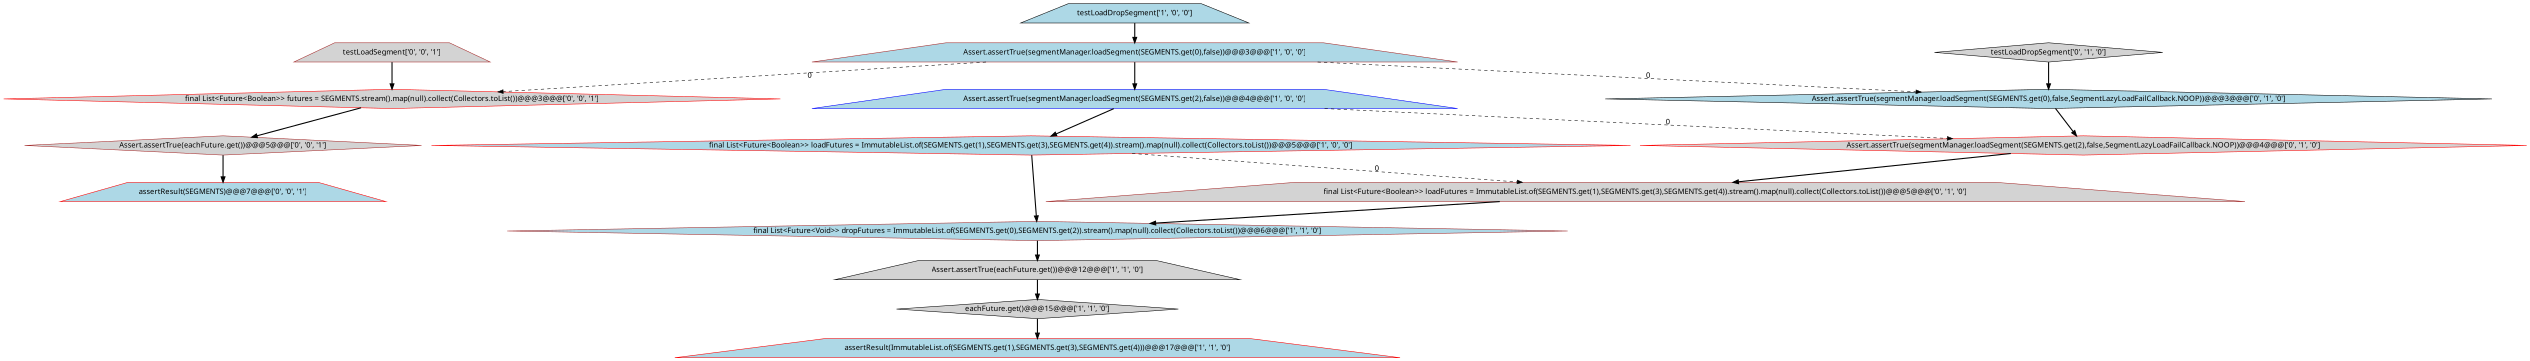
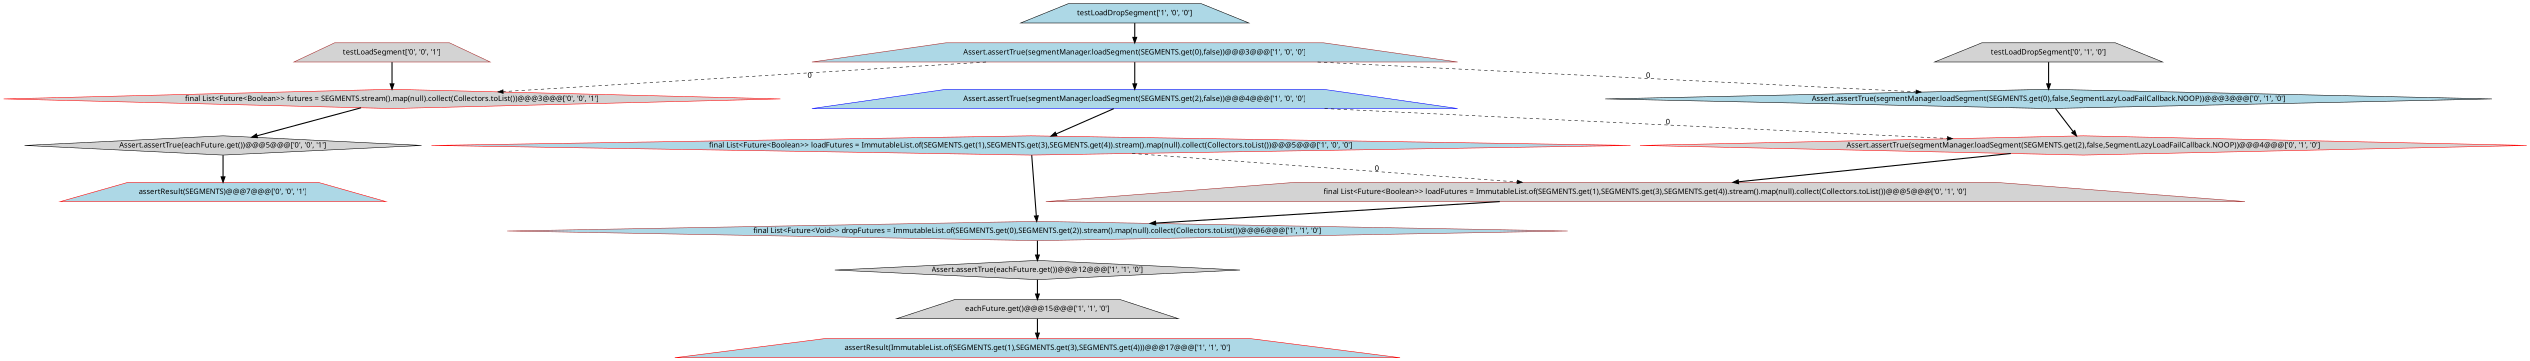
node "testLoadDropSegment['0', '1', '0']": shape diamond -> trapezium
node "Assert.assertTrue(eachFuture.get())@@@5@@@['0', '0', '1']": color brown -> black
node "Assert.assertTrue(eachFuture.get())@@@12@@@['1', '1', '0']": shape trapezium -> diamond
node "eachFuture.get()@@@15@@@['1', '1', '0']": shape diamond -> trapezium
